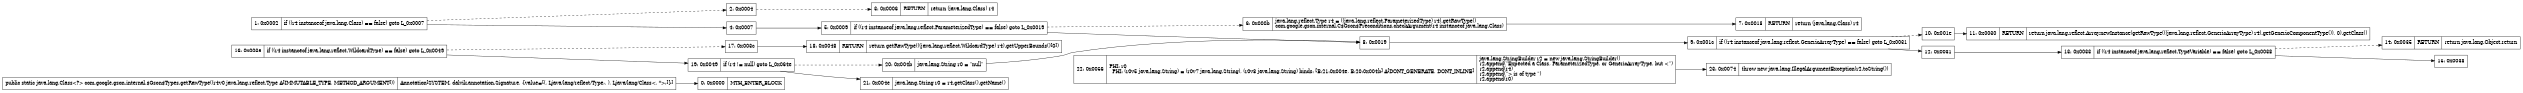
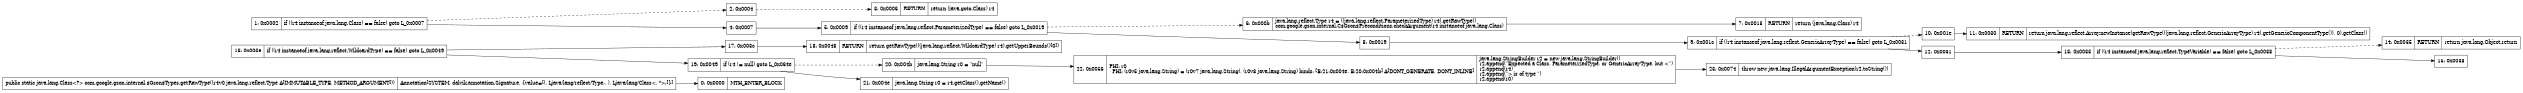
node "3: 0x0006": text "return (java.lang.Class) r4" -> "return (java.goto.Class) r4"
edge "20: 0x004b" -> "8: 0x0019": now "20: 0x004b" -> "22: 0x0056"
edge "16: 0x003a" -> "17: 0x003c": style dashed -> solid
